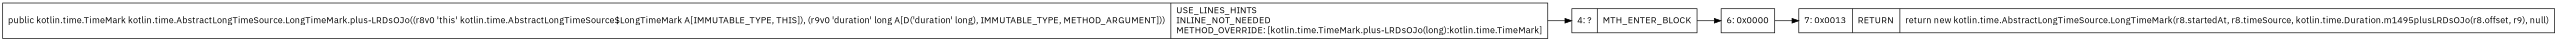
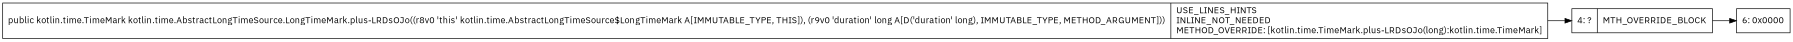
node "4: ?": text "MTH_ENTER_BLOCK" -> "MTH_OVERRIDE_BLOCK"
node "7: 0x0013": removed
